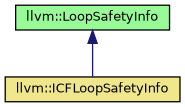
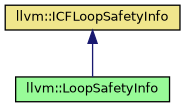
edge "llvm::ICFLoopSafetyInfo" -> "llvm::LoopSafetyInfo": reversed
